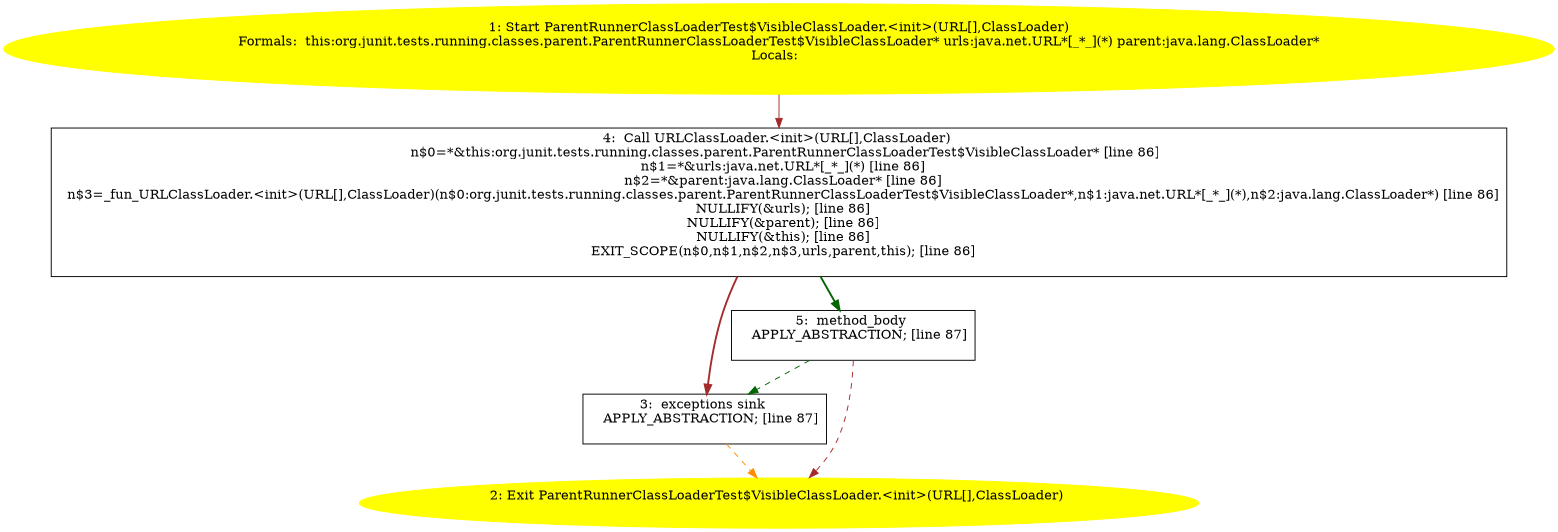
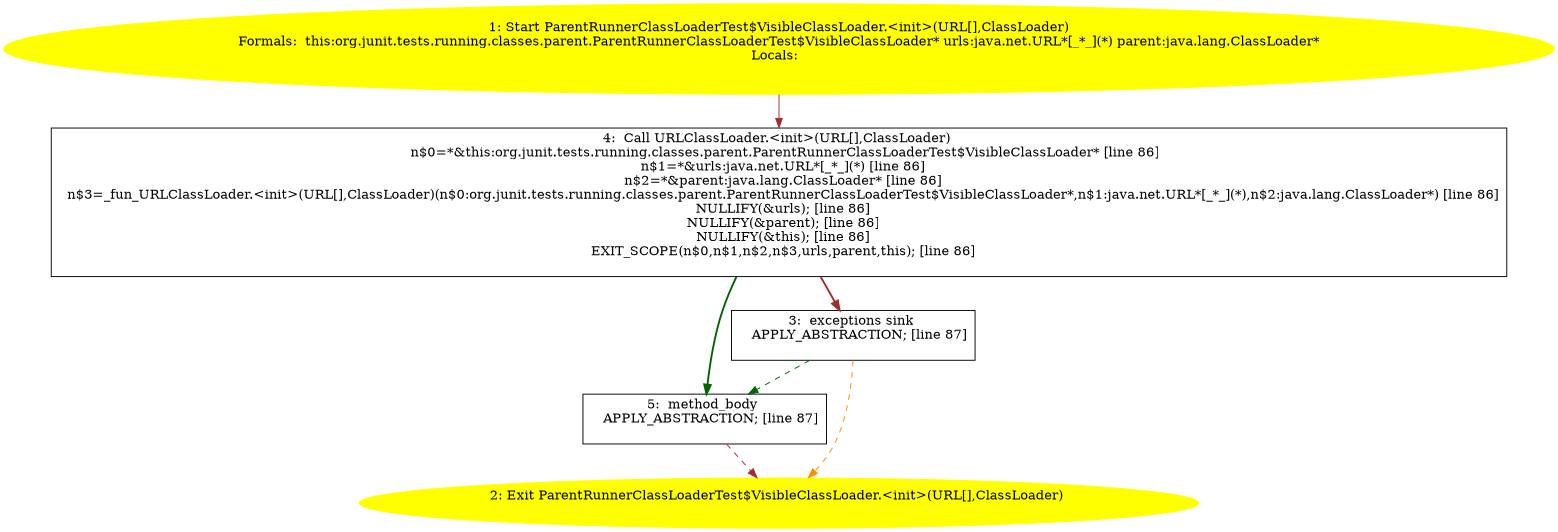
edge "5:  method_body APPLY_ABSTRACTION; [line 87]" -> "3:  exceptions sink APPLY_ABSTRACTION; [line 87]": reversed
